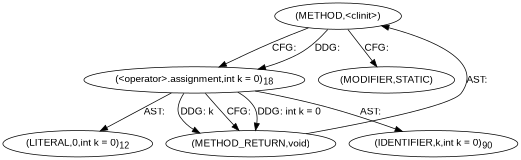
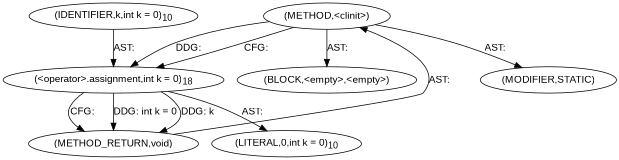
edge "(METHOD,<clinit>)" -> "(MODIFIER,STATIC)": label "CFG: " -> "AST: "
node "(BLOCK,<empty>,<empty>)": added
edge "(<operator>.assignment,int k = 0)" -> "(IDENTIFIER,k,int k = 0)": reversed
node "(LITERAL,0,int k = 0)": text "12" -> "10"
node "(IDENTIFIER,k,int k = 0)": text "90" -> "10"
